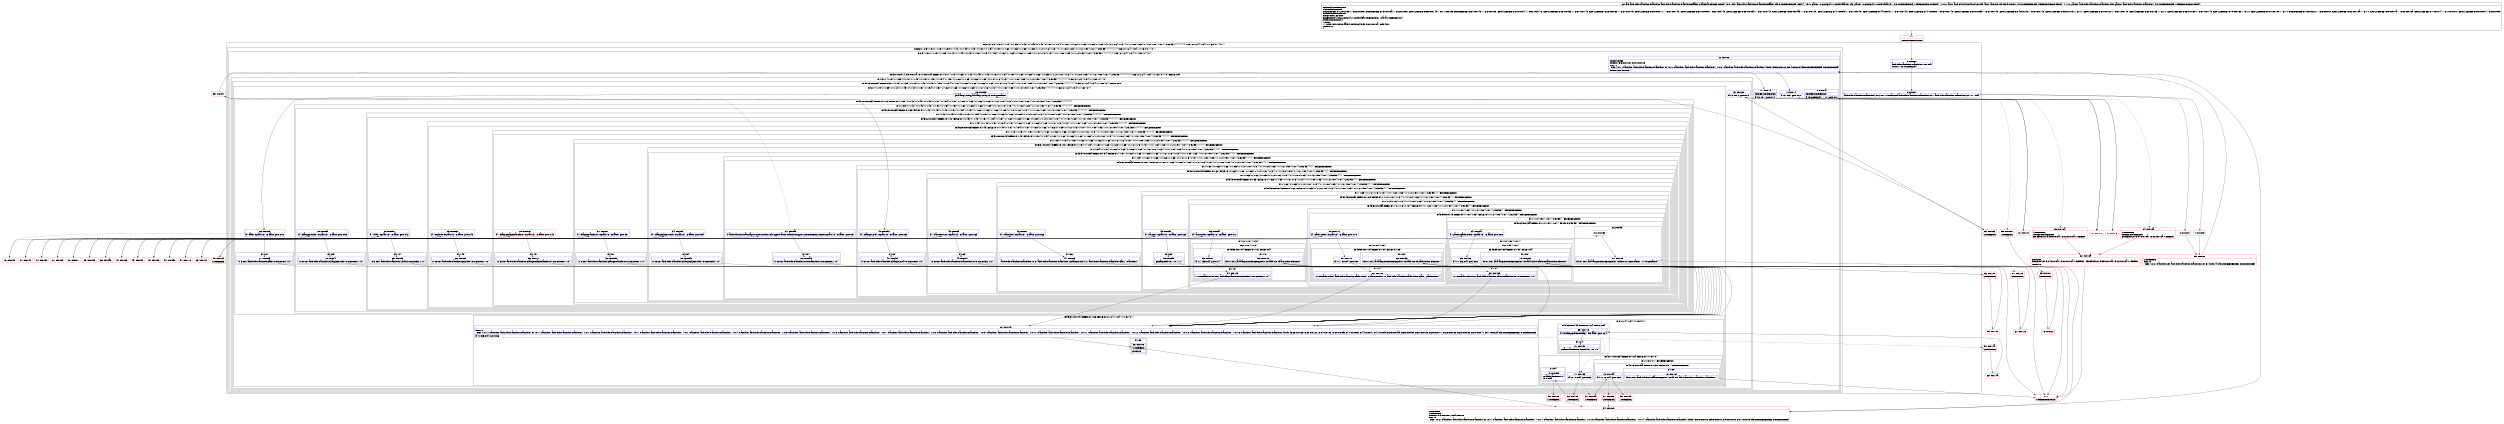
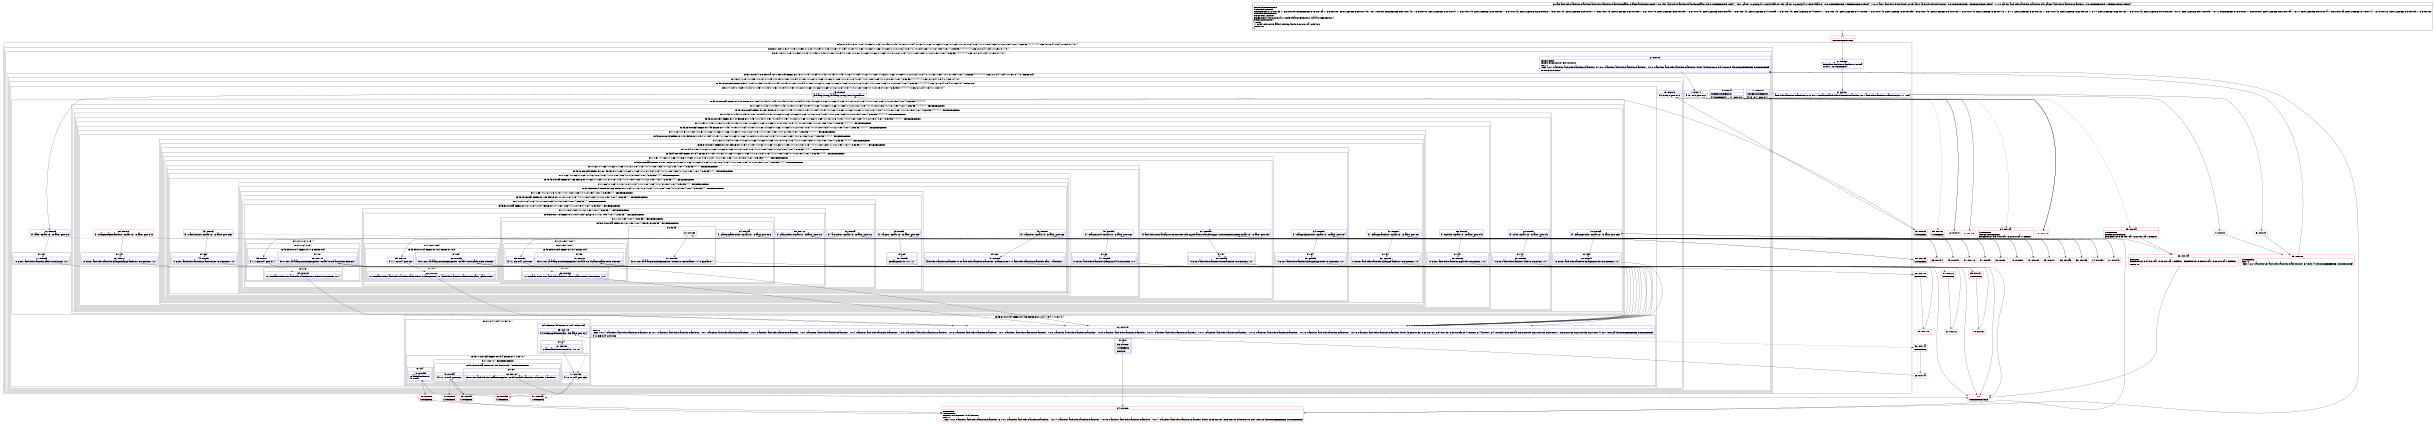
edge "39: 0x00b7" -> "11: 0x001d": now "10: 0x001c" -> "11: 0x001d"
node "27: 0x006f": removed
node "42: 0x00c9": removed
